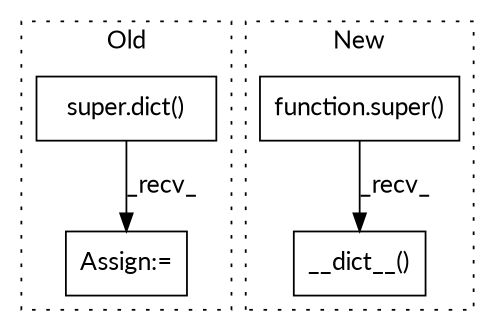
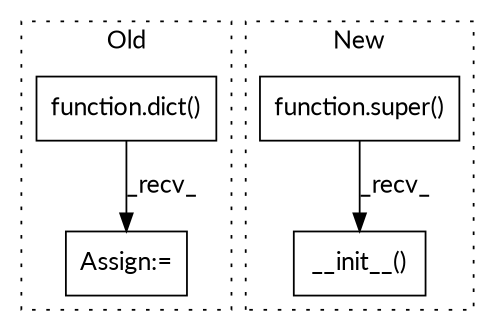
node "super.dict()": label "super.dict()" -> "function.dict()"
node "__dict__()": label "__dict__()" -> "__init__()"
